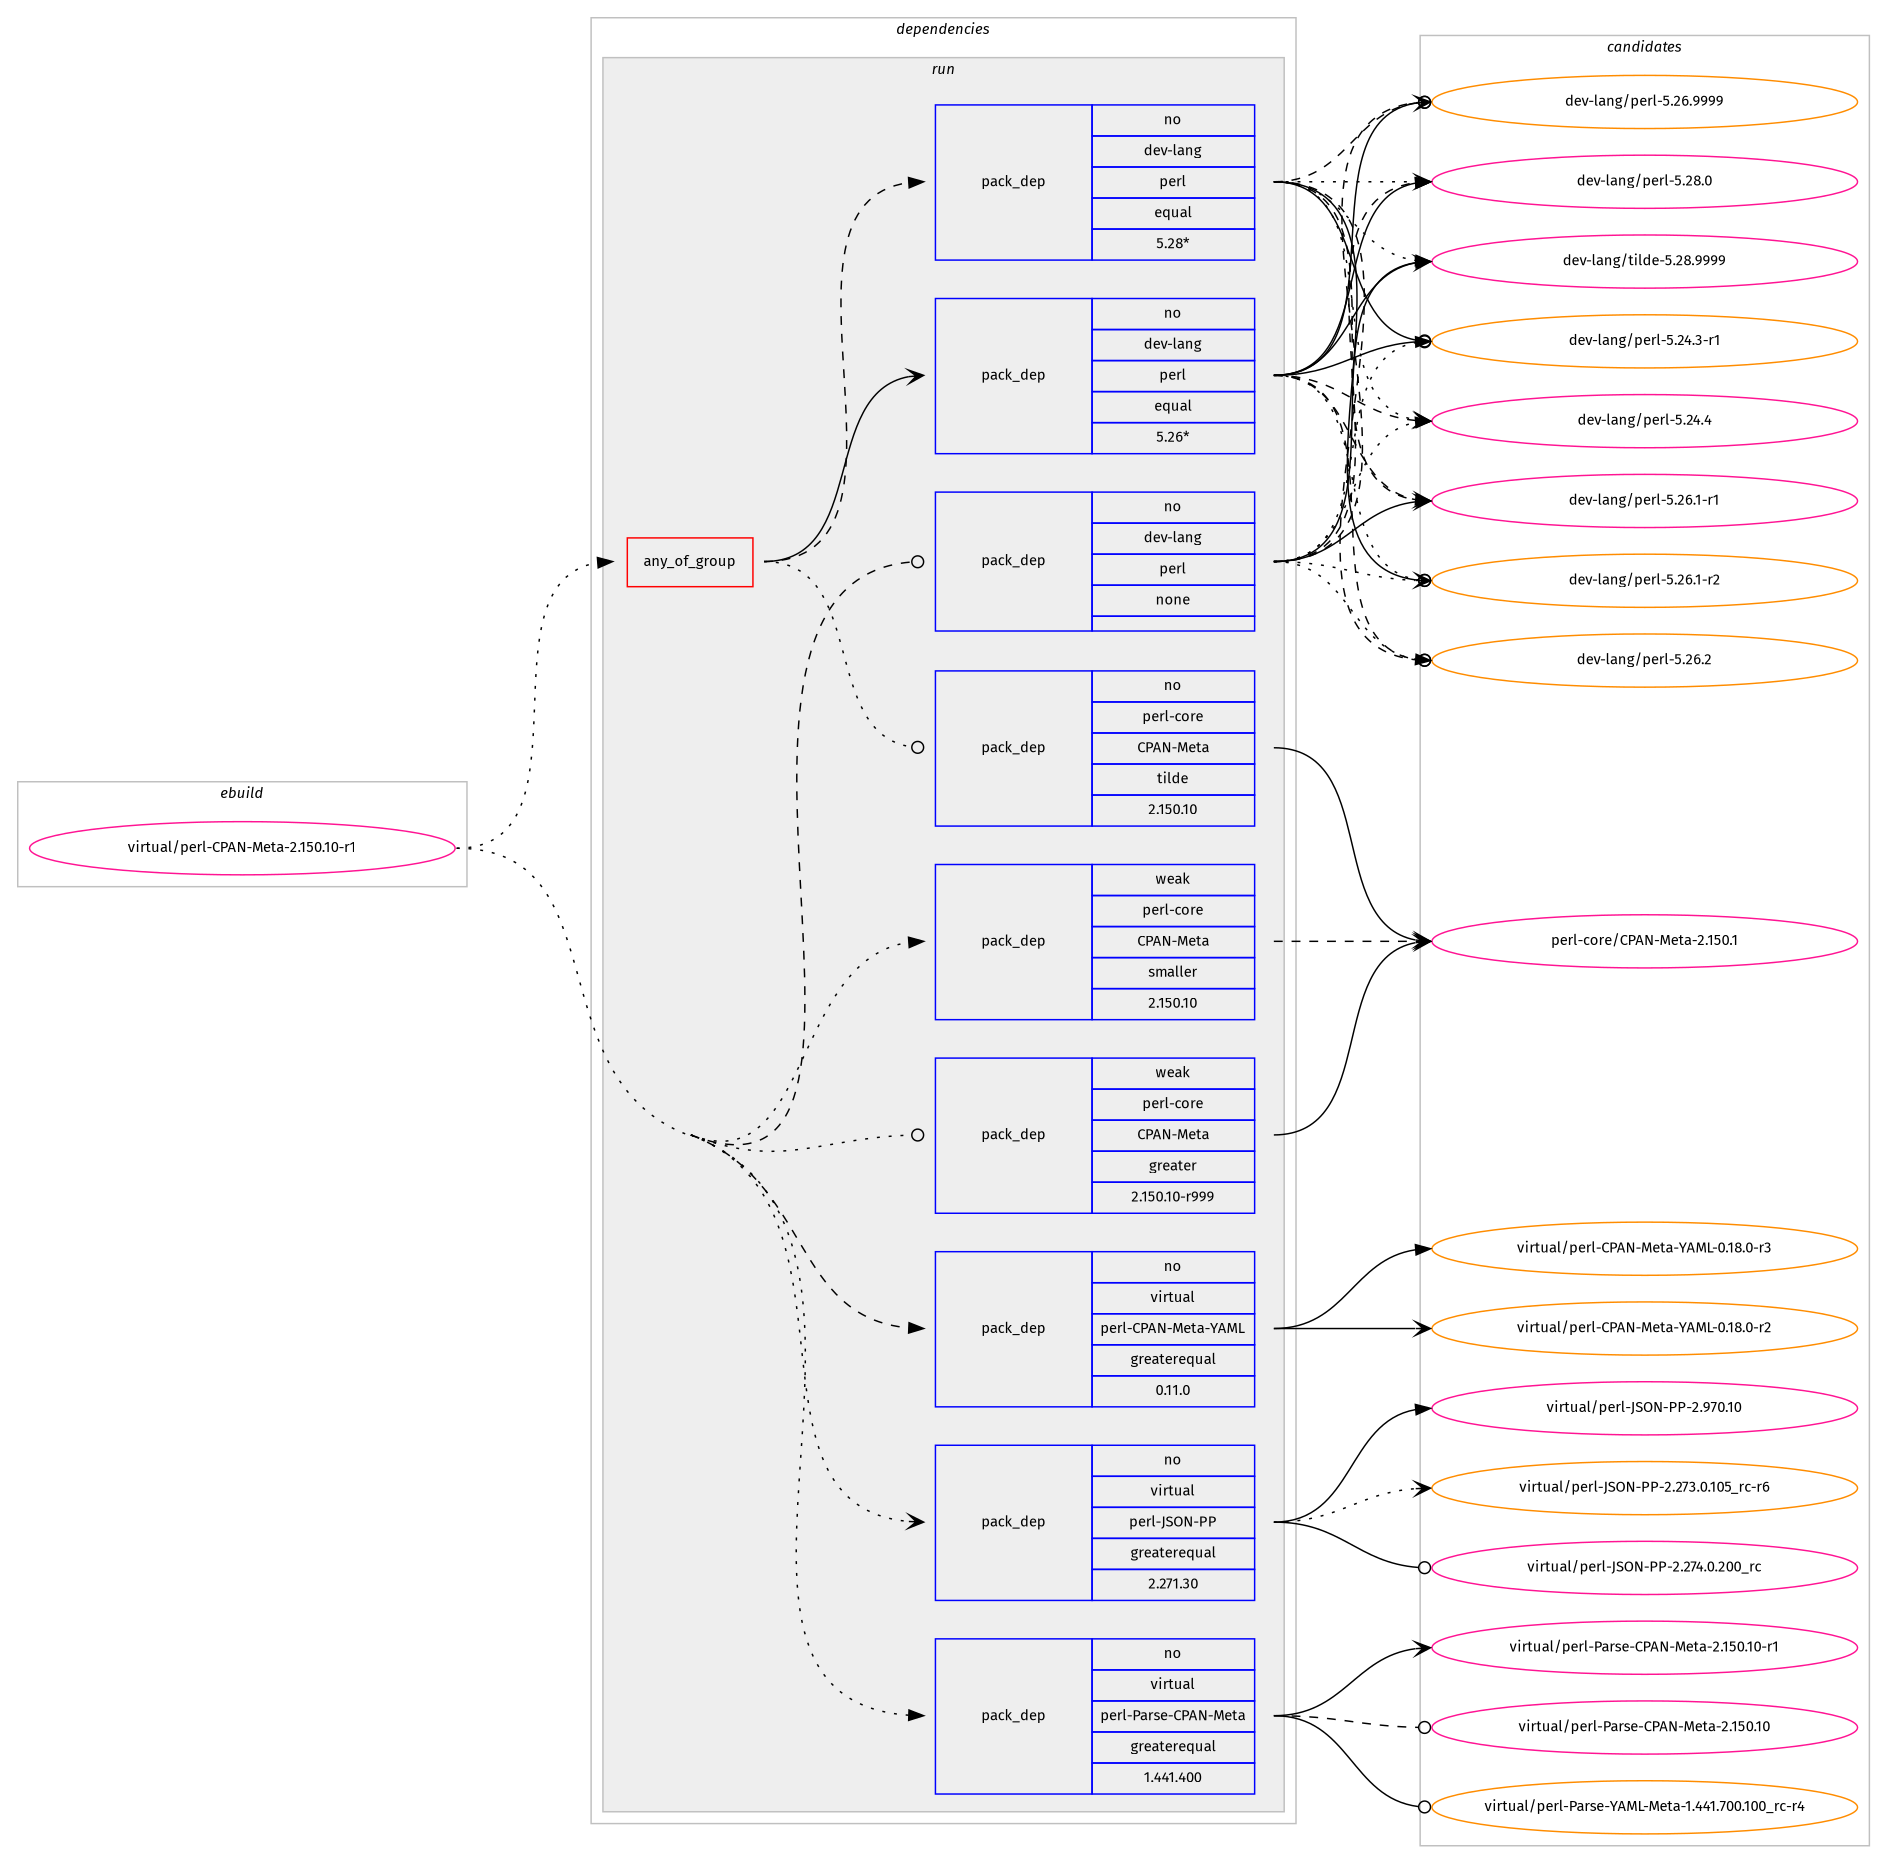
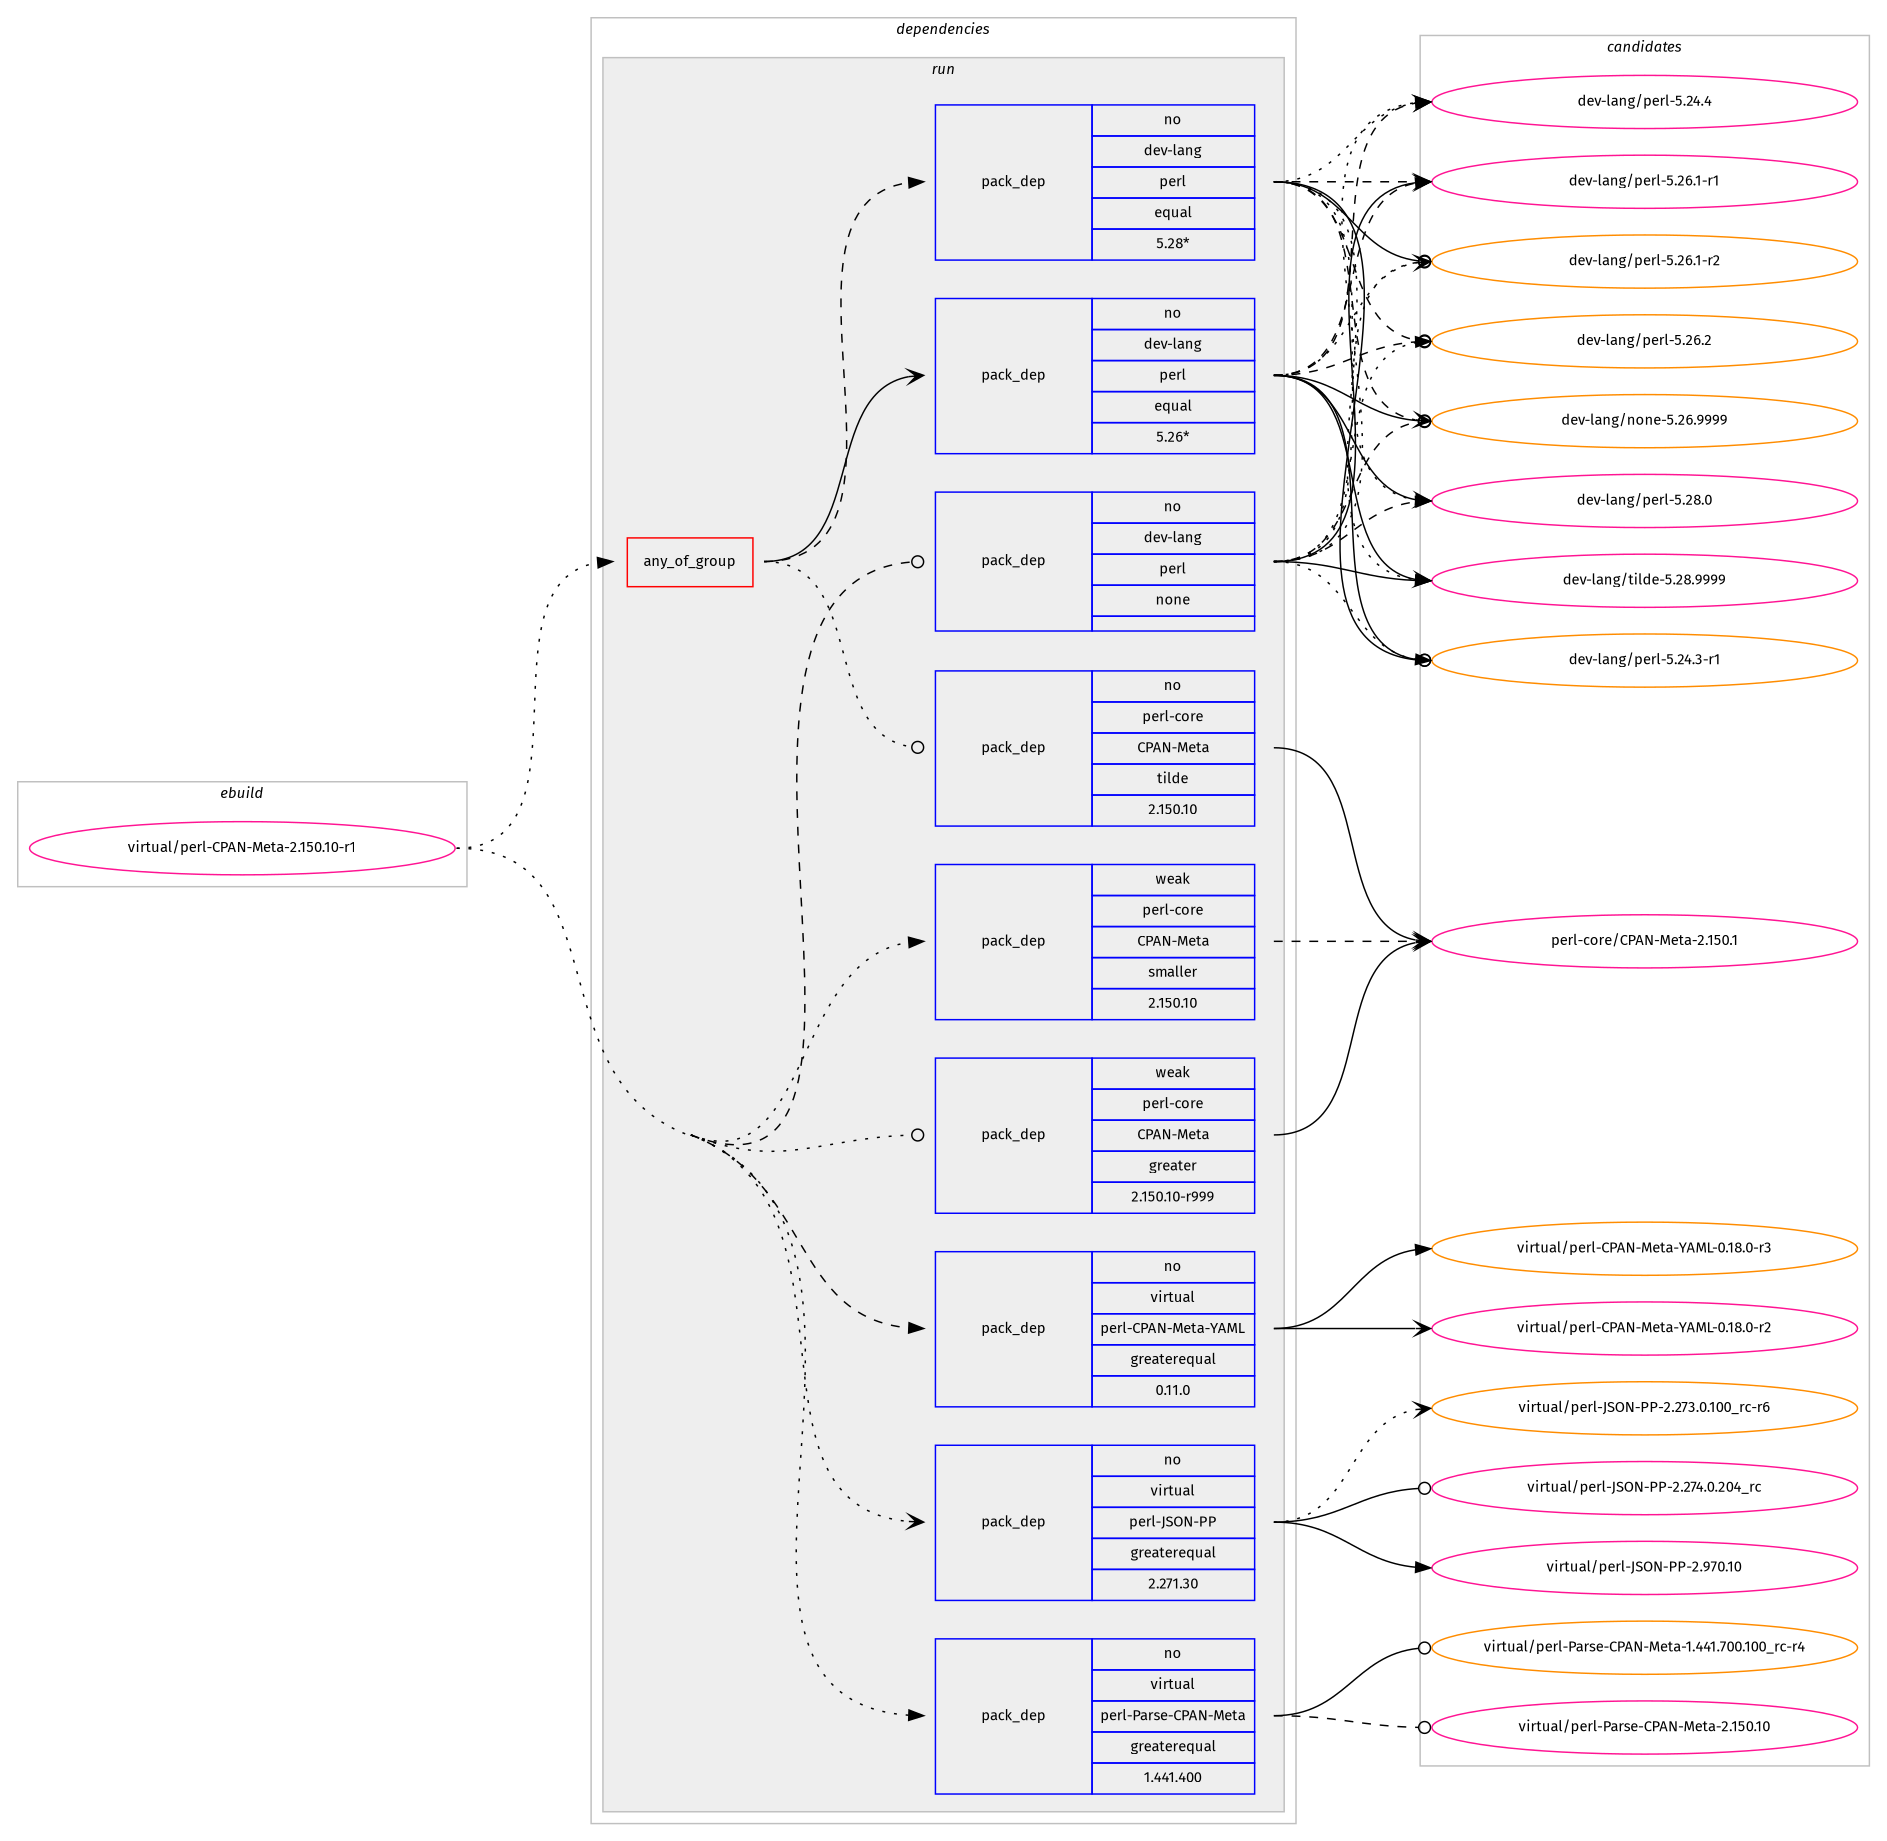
node "dev-lang/perl-5.26.9999": label "dev-lang/perl-5.26.9999" -> "dev-lang/none-5.26.9999"
node "virtual/perl-CPAN-Meta-YAML-0.18.0-r2": color darkorange -> deeppink
node "virtual/perl-JSON-PP-2.273.0.105_rc-r6": label "virtual/perl-JSON-PP-2.273.0.105_rc-r6" -> "virtual/perl-JSON-PP-2.273.0.100_rc-r6"
node "virtual/perl-JSON-PP-2.274.0.200_rc": label "virtual/perl-JSON-PP-2.274.0.200_rc" -> "virtual/perl-JSON-PP-2.274.0.204_rc"
node "virtual/perl-Parse-CPAN-Meta-2.150.10-r1": removed
node "virtual/perl-Parse-YAML-Meta-1.441.700.100_rc-r4": label "virtual/perl-Parse-YAML-Meta-1.441.700.100_rc-r4" -> "virtual/perl-Parse-CPAN-Meta-1.441.700.100_rc-r4"
